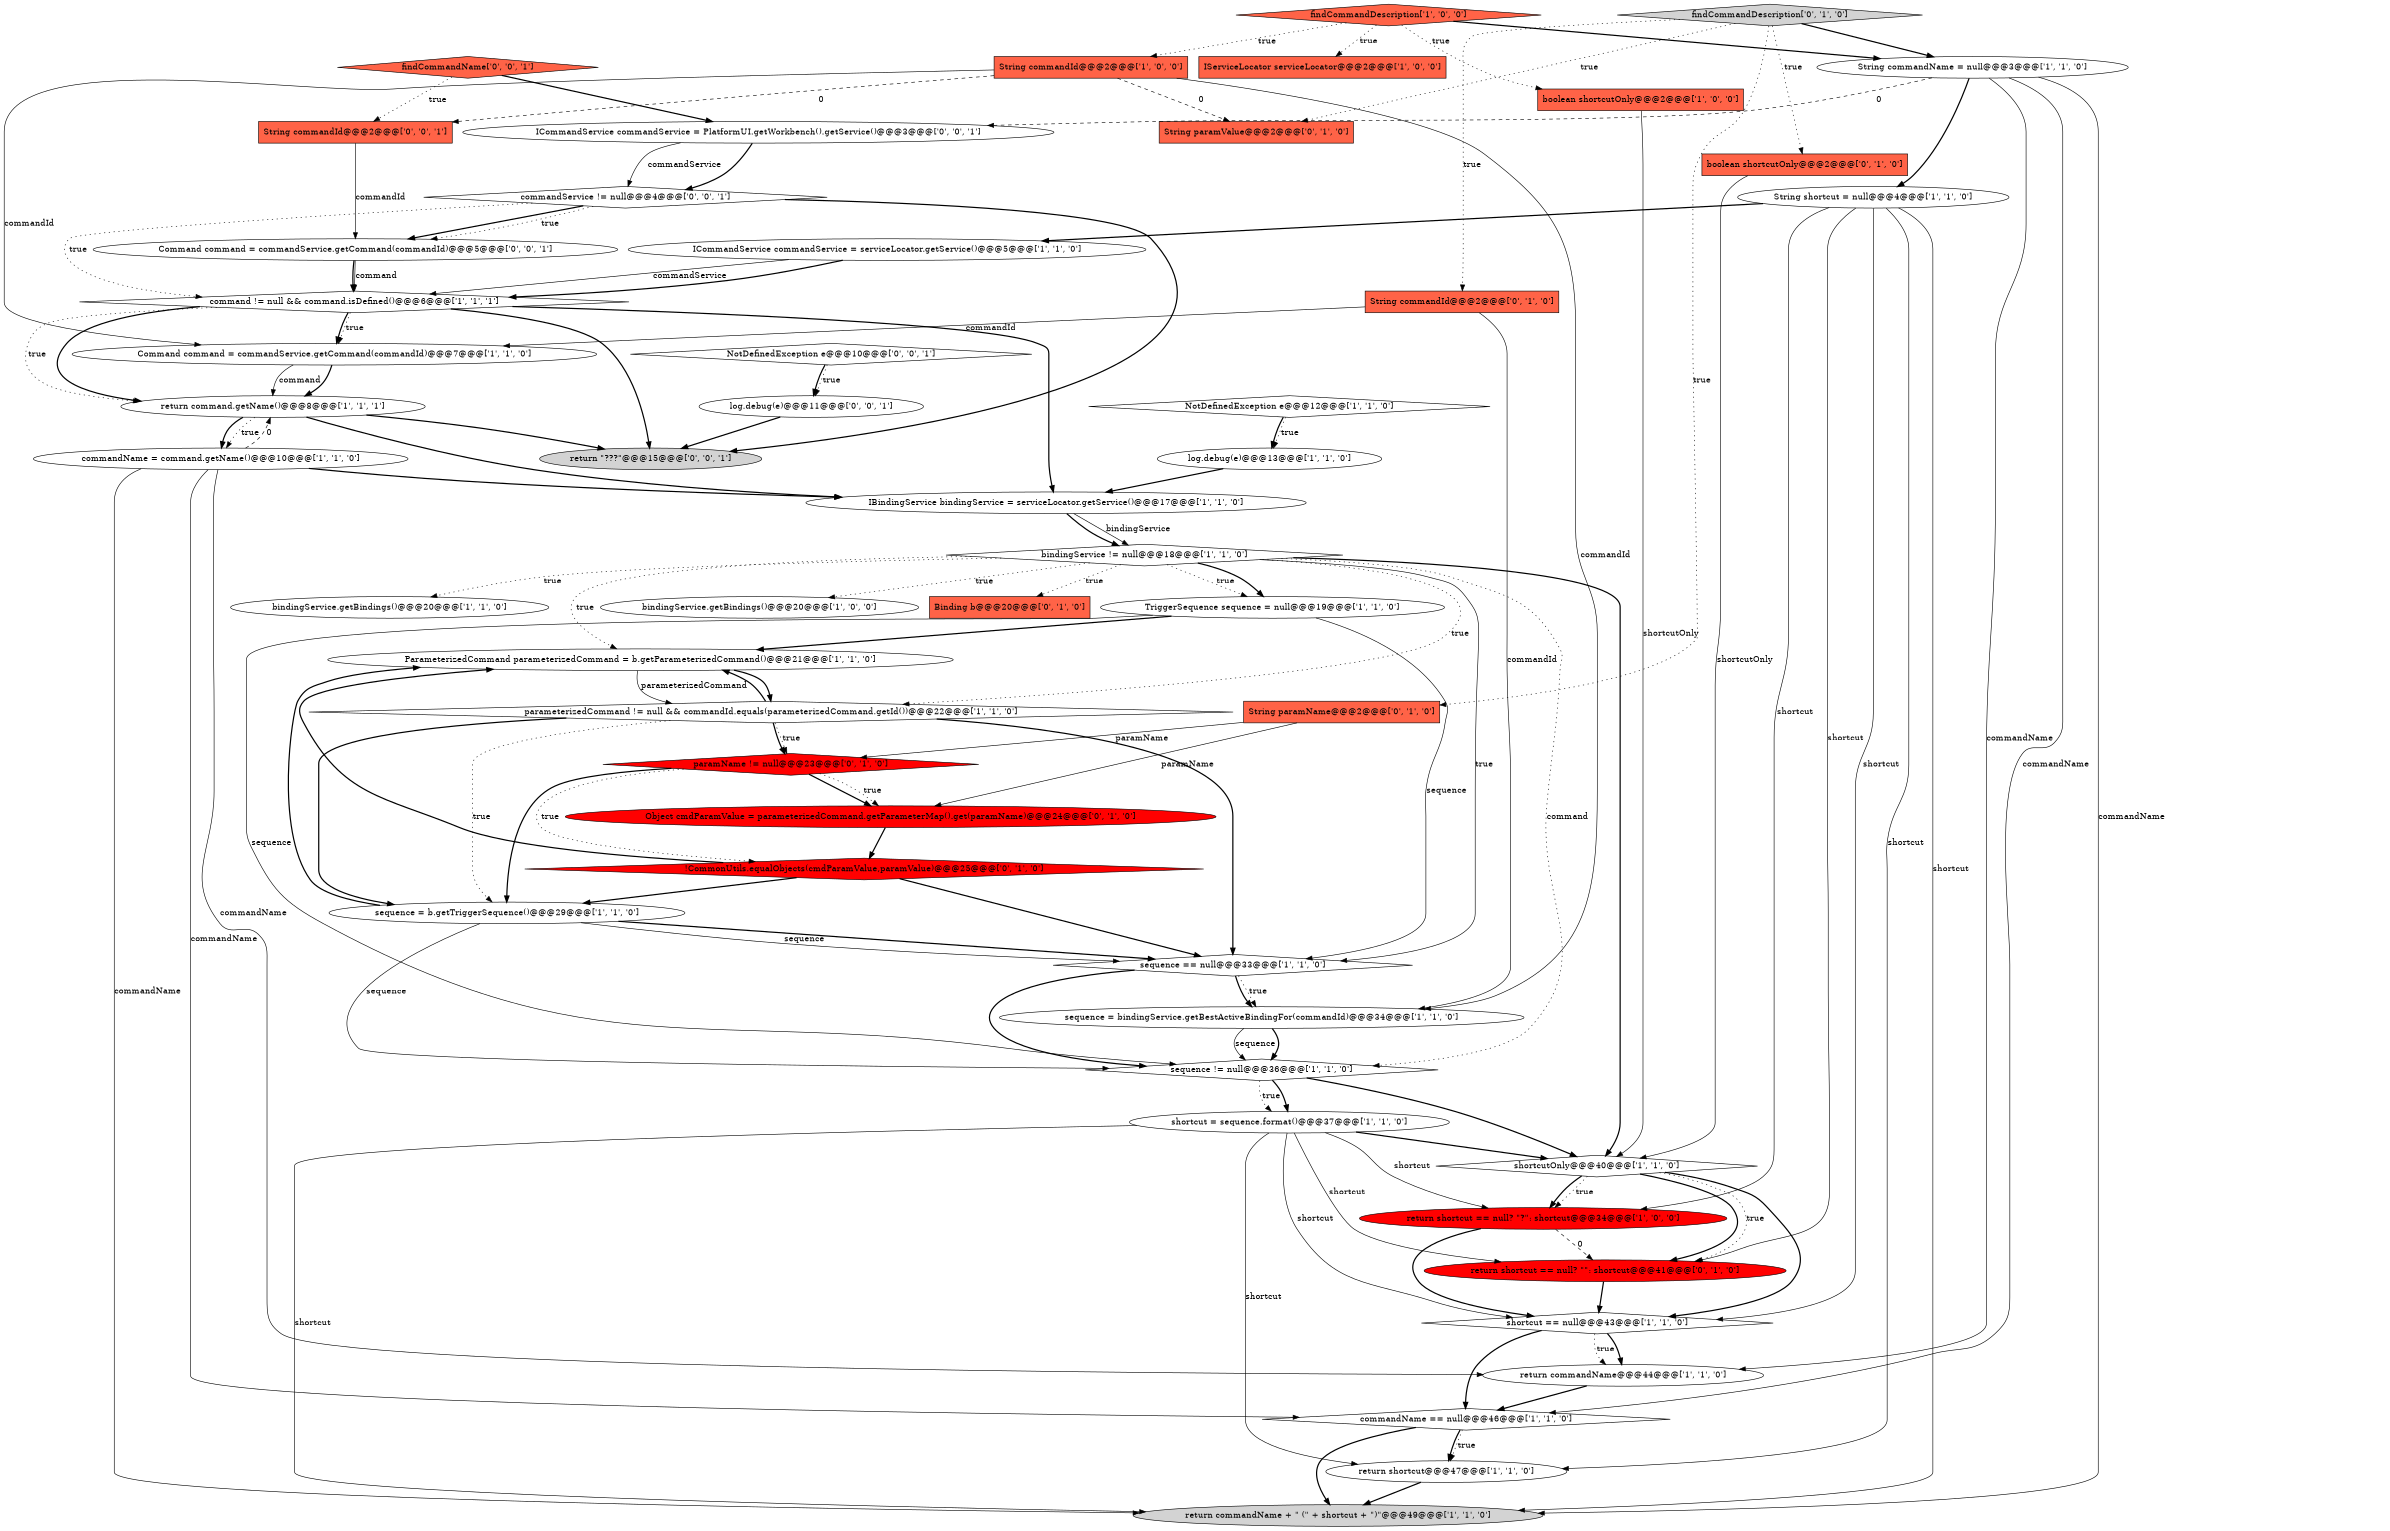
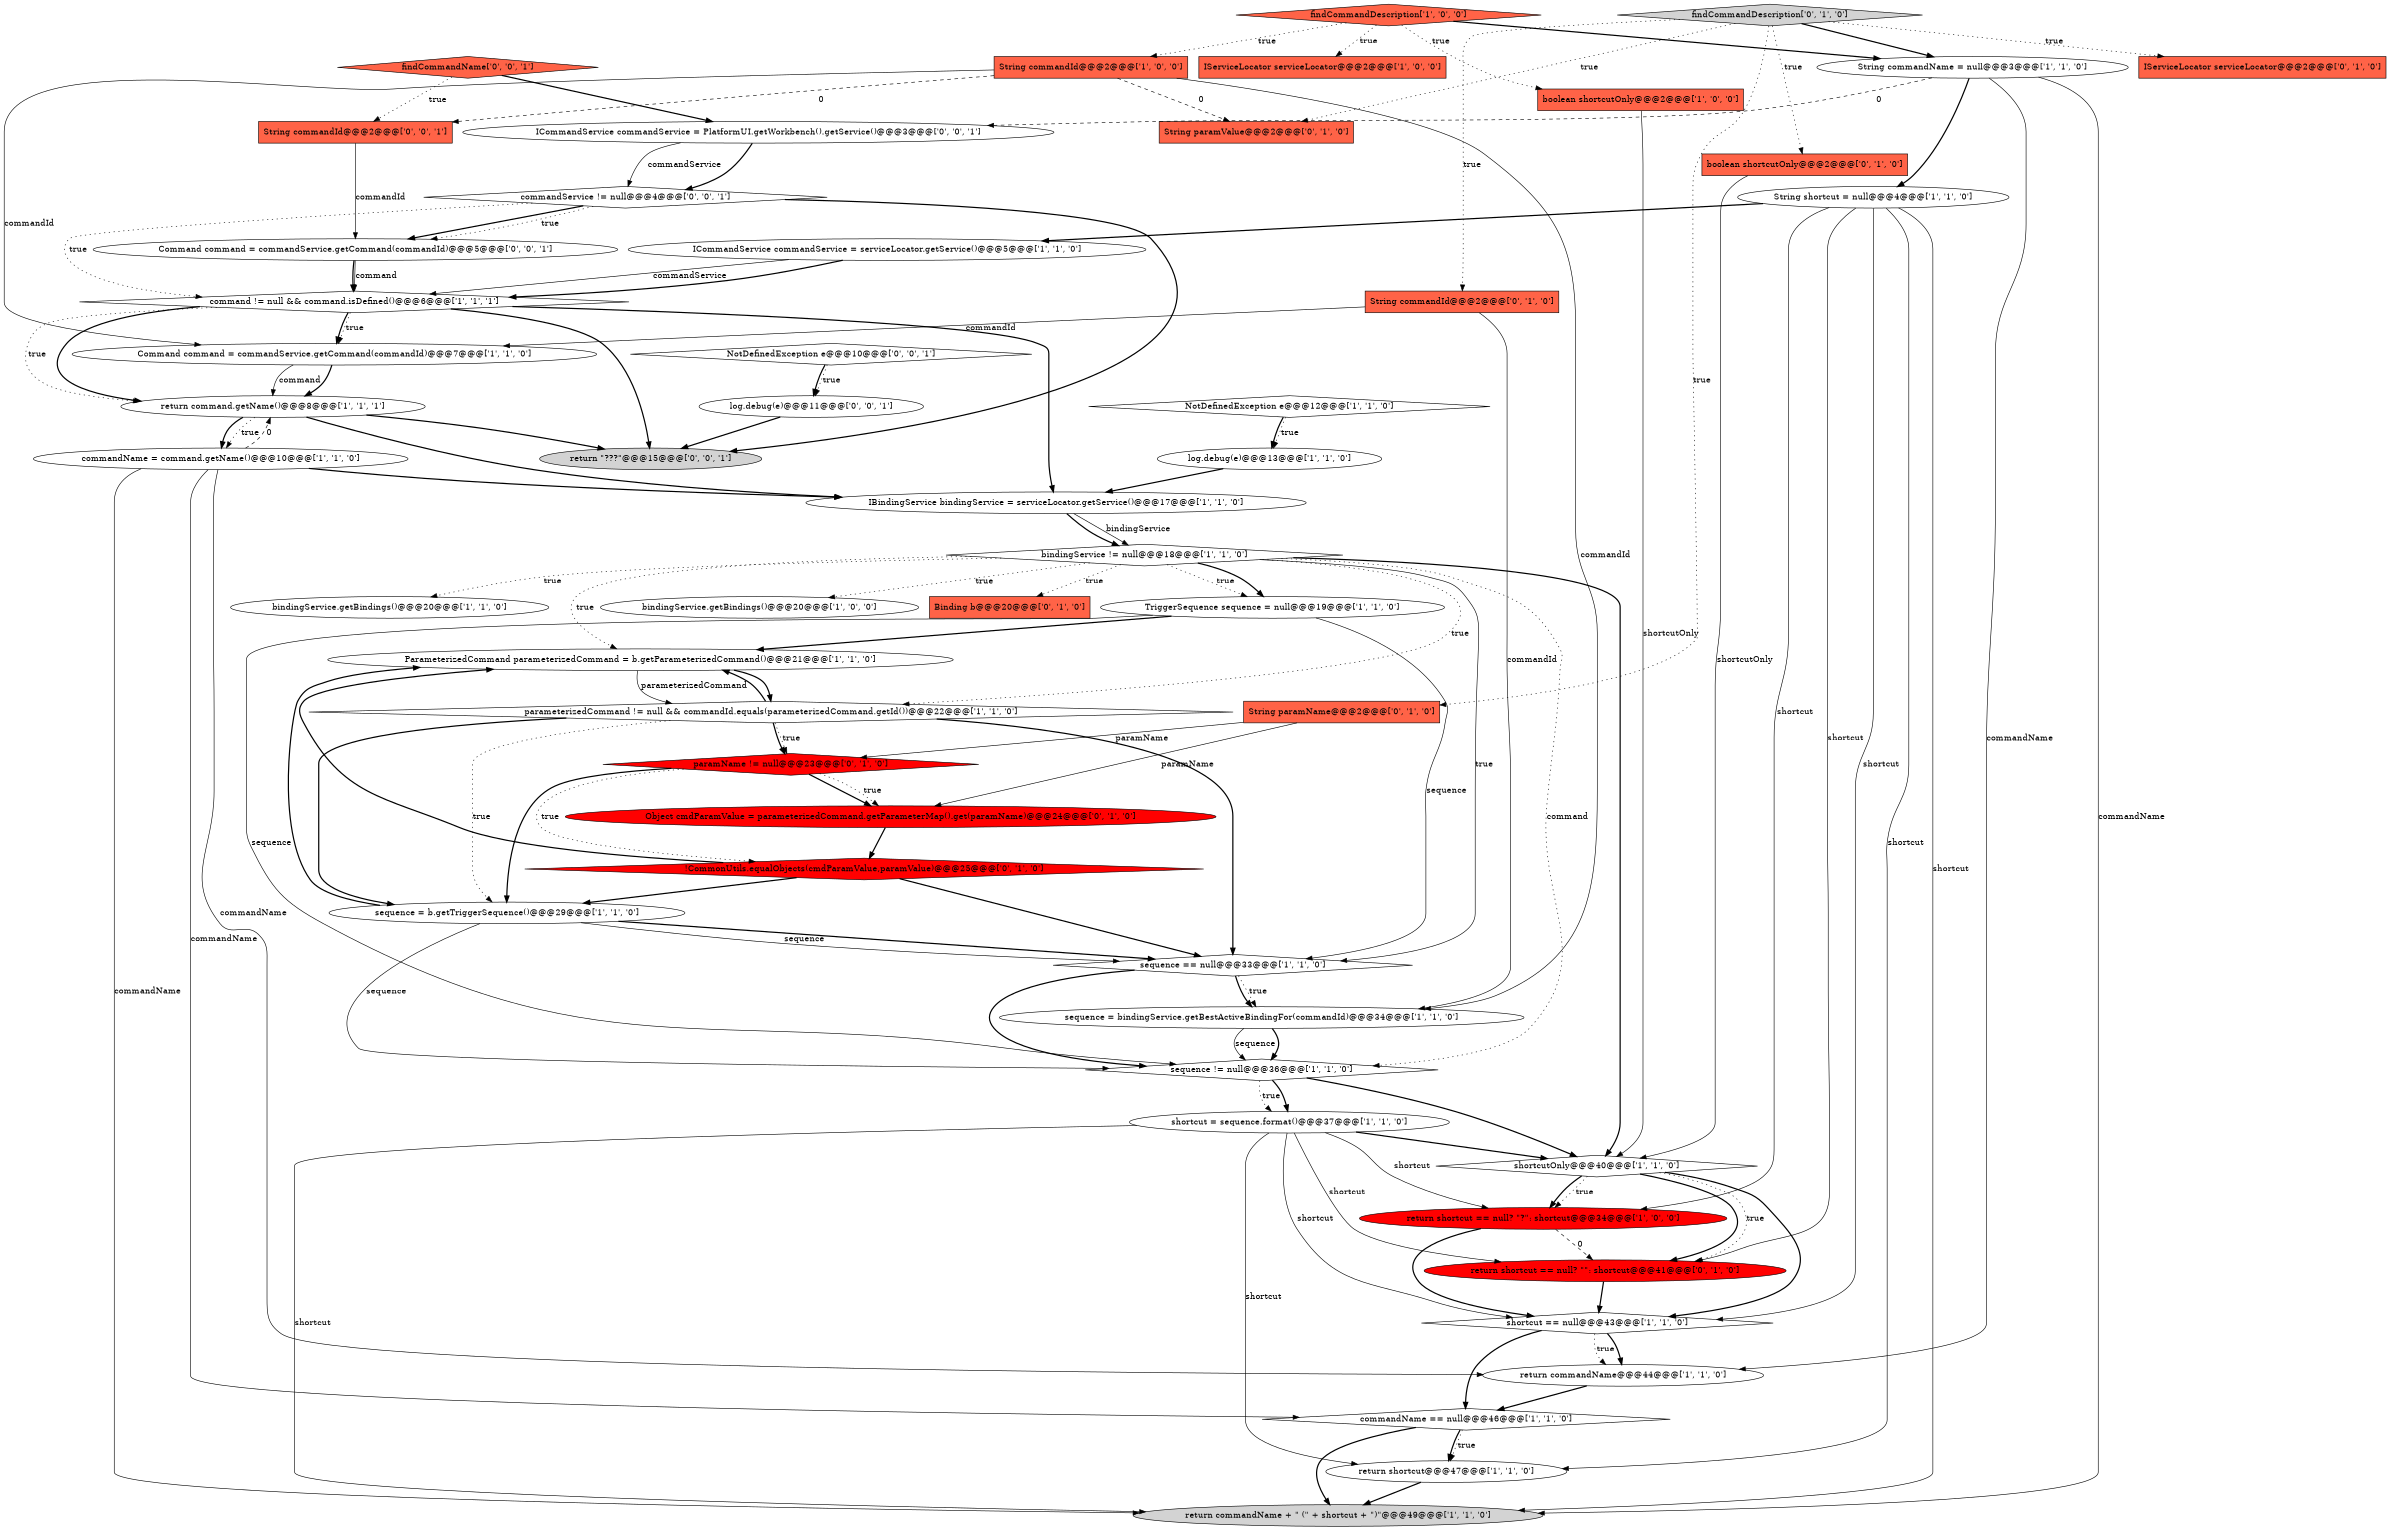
node "IServiceLocator serviceLocator@@@2@@@['0', '1', '0']": added
edge "String commandName = null@@@3@@@['1', '1', '0']" -> "commandName == null@@@46@@@['1', '1', '0']": removed, label "commandName"
